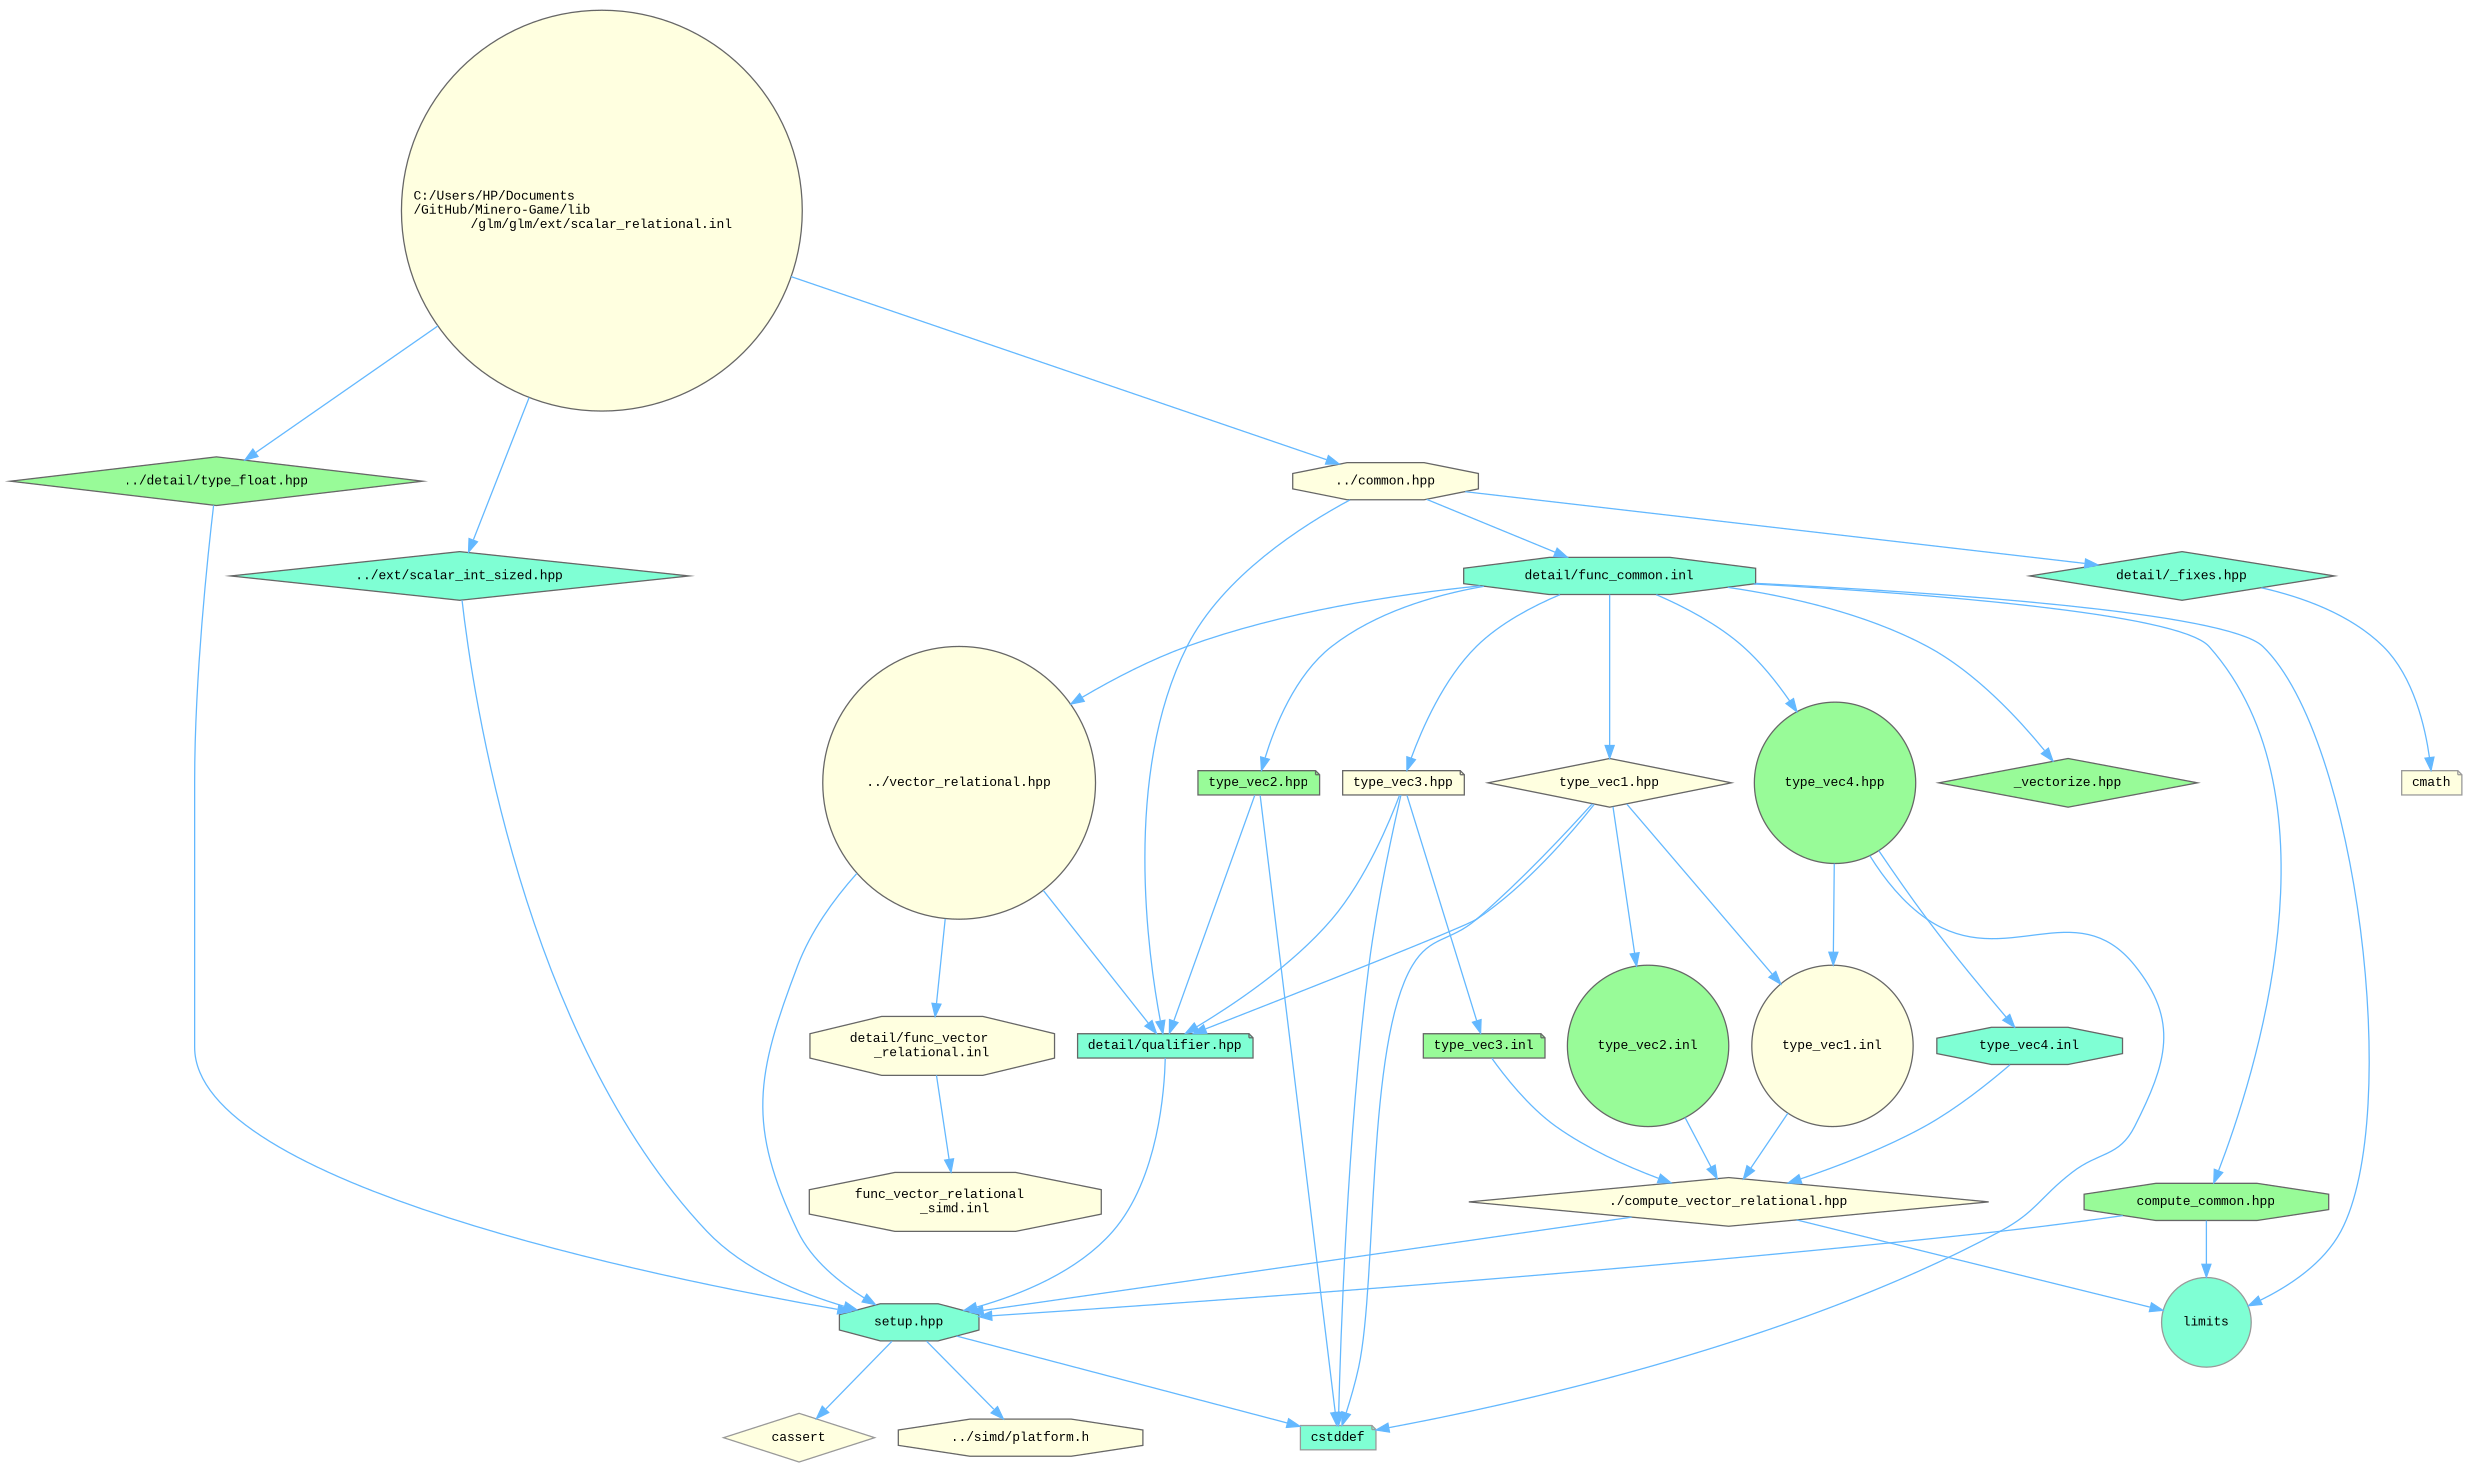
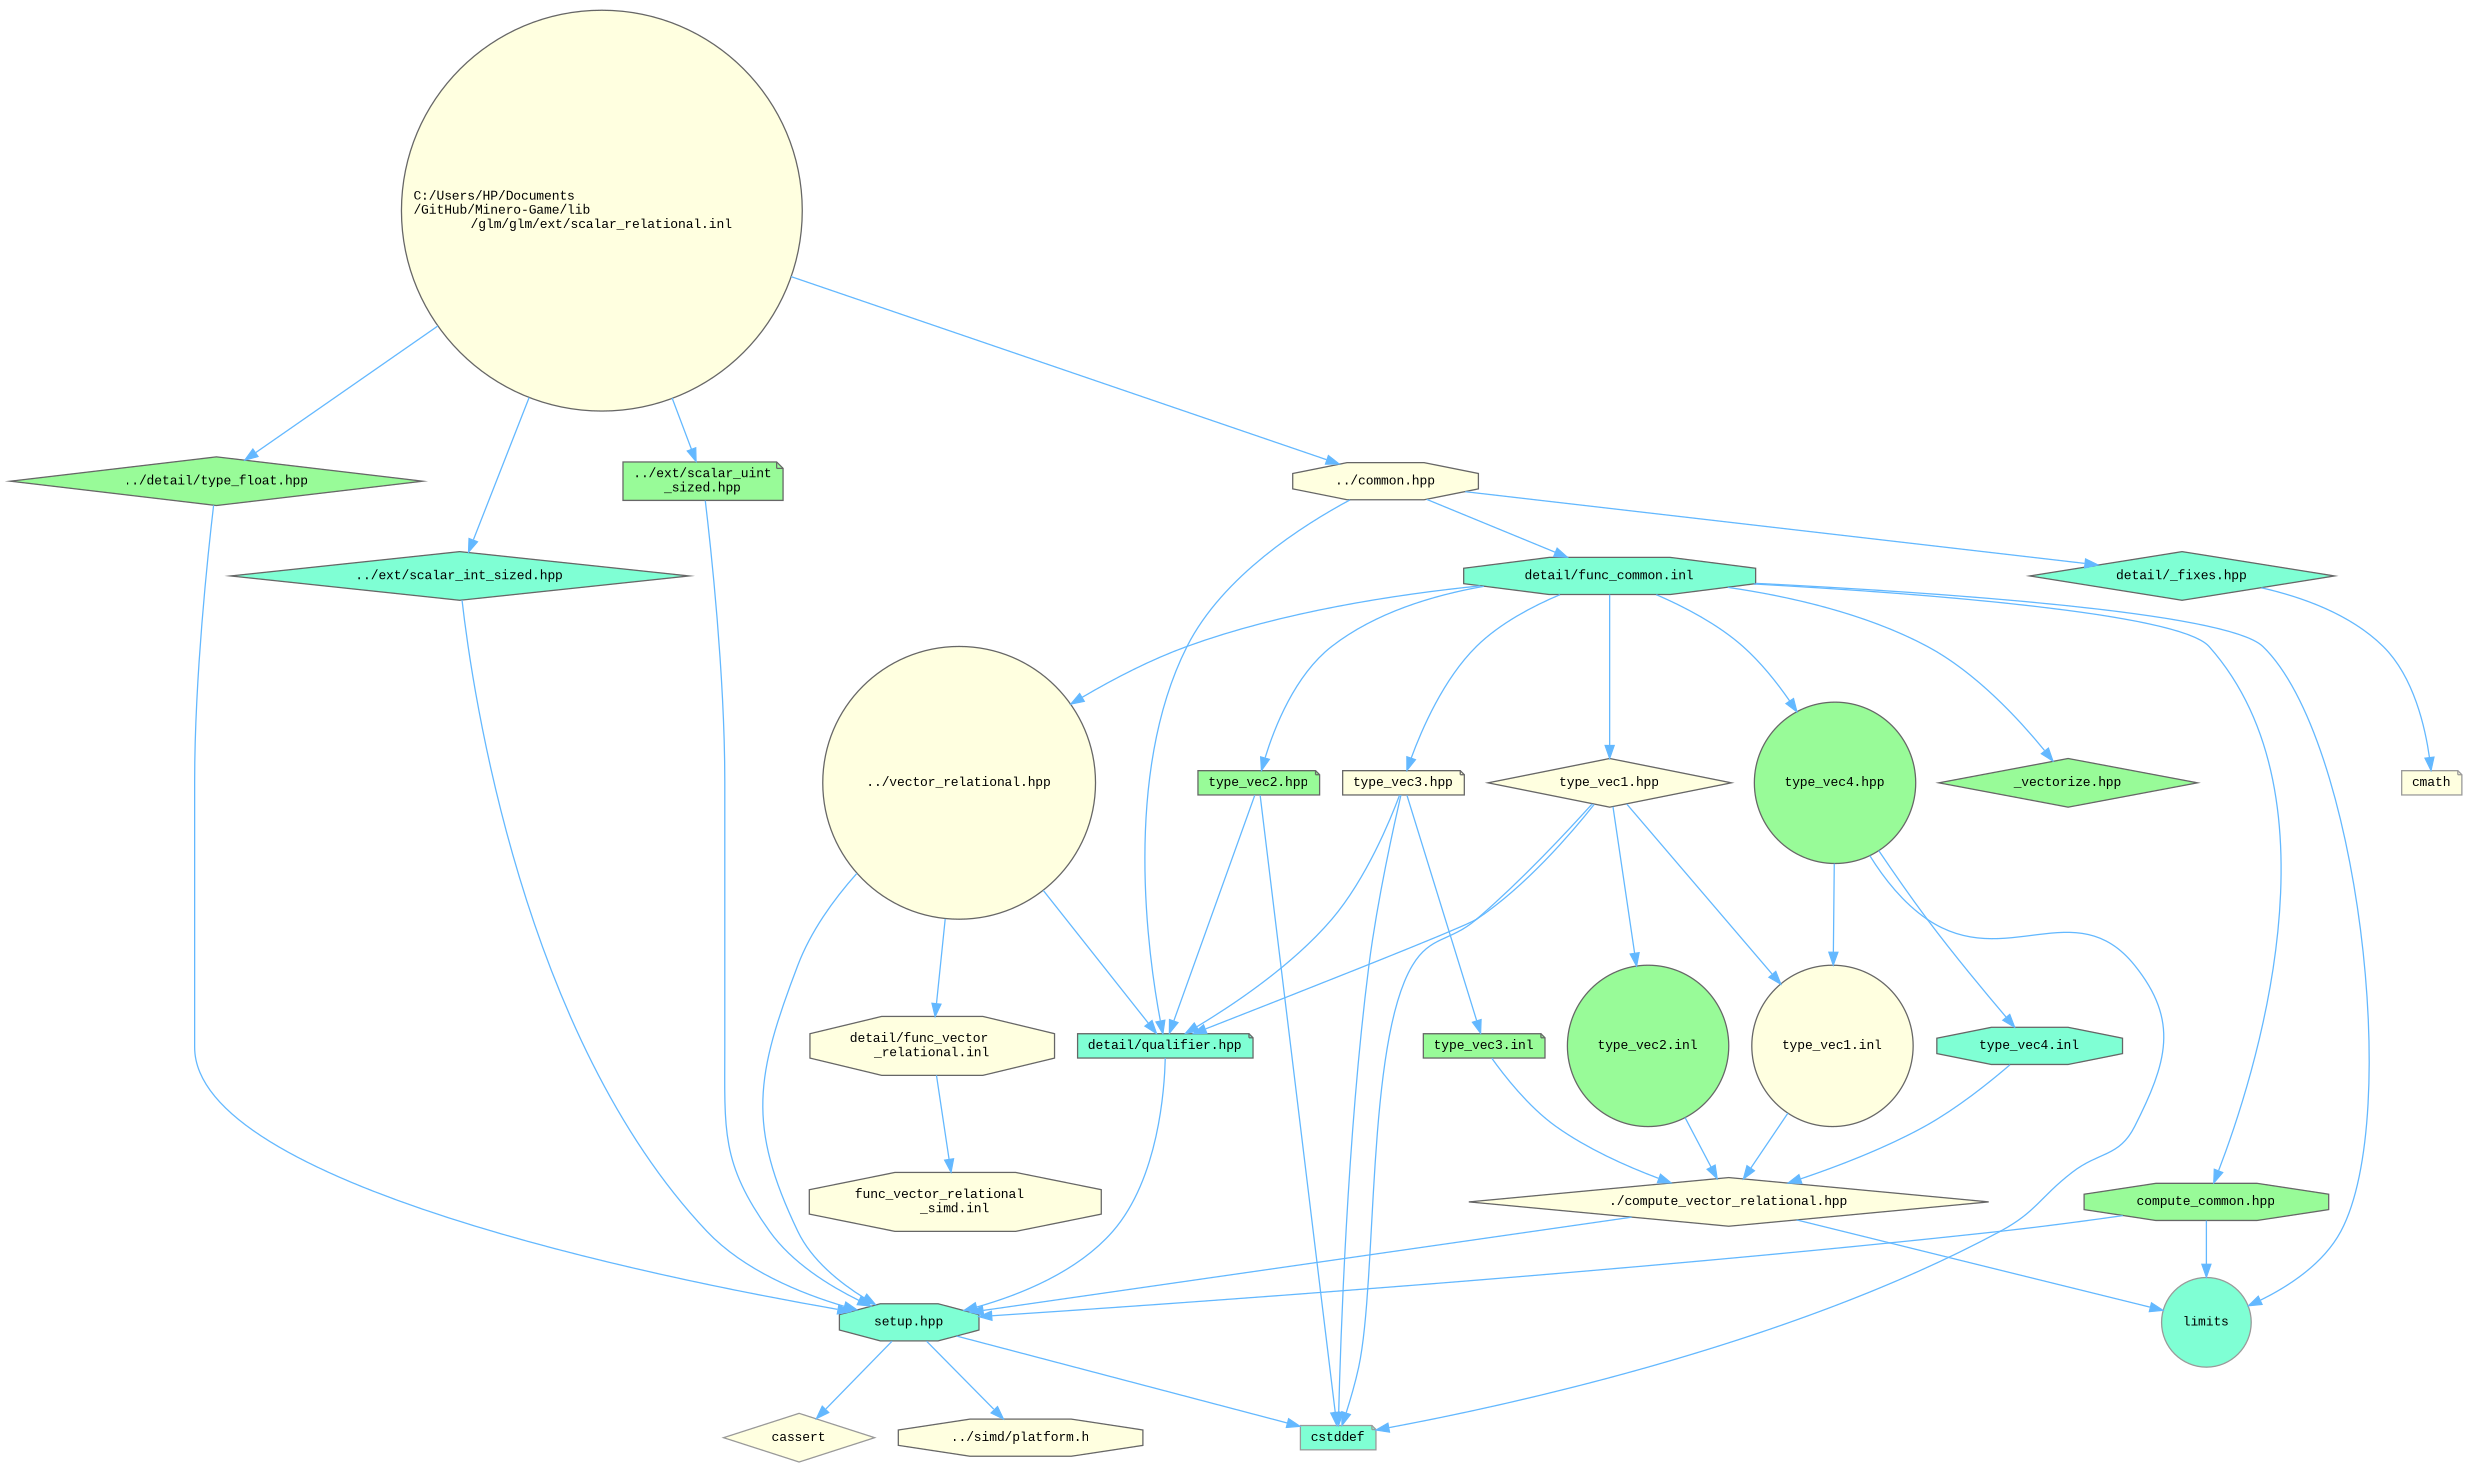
node "../ext/scalar_uint _sized.hpp": added
